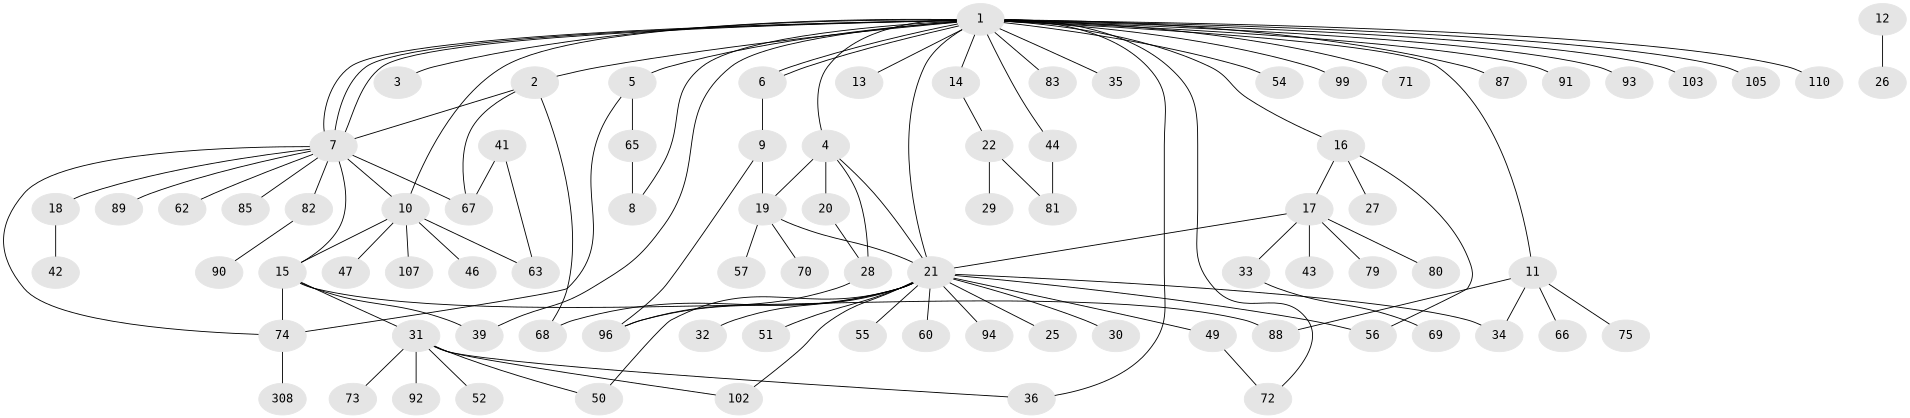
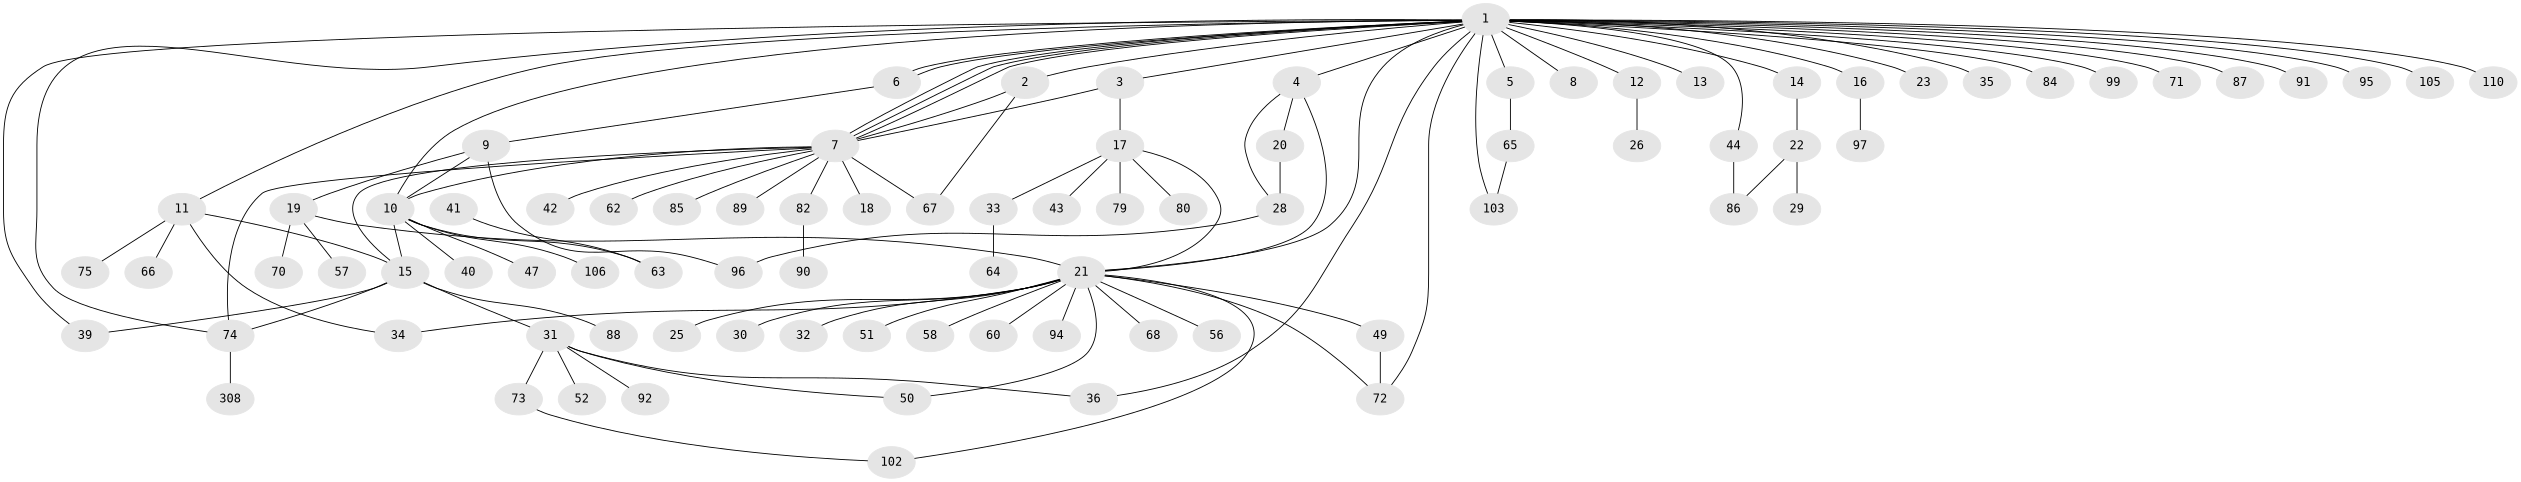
edge "1" -- "12": added
node "83": label "83" -> "23"
node "54": label "54" -> "84"
node "93": label "93" -> "95"
edge "3" -- "7": added
edge "4" -- "19": removed
edge "9" -- "10": added
edge "41" -- "67": removed
edge "65" -- "8": now "65" -- "103"
edge "16" -- "17": now "3" -- "17"
edge "2" -- "68": removed
node "81": label "81" -> "86"
node "27": label "27" -> "97"
edge "18" -- "42": now "7" -- "42"
edge "16" -- "56": removed
node "107": label "107" -> "106"
node "46": label "46" -> "40"
edge "5" -- "74": now "1" -- "74"
edge "11" -- "88": now "11" -- "15"
edge "21" -- "96": now "21" -- "72"
node "55": label "55" -> "58"
node "69": label "69" -> "64"
edge "31" -- "102": now "73" -- "102"
